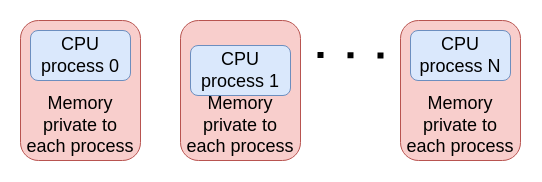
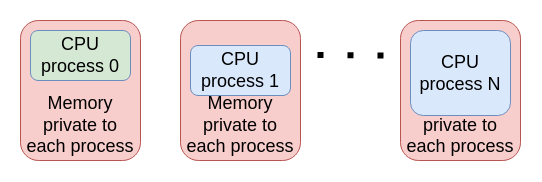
node "CPU process 0": fillcolor #dae8fc -> #d5e8d4
node "CPU process N": size 100x50 -> 100x85
